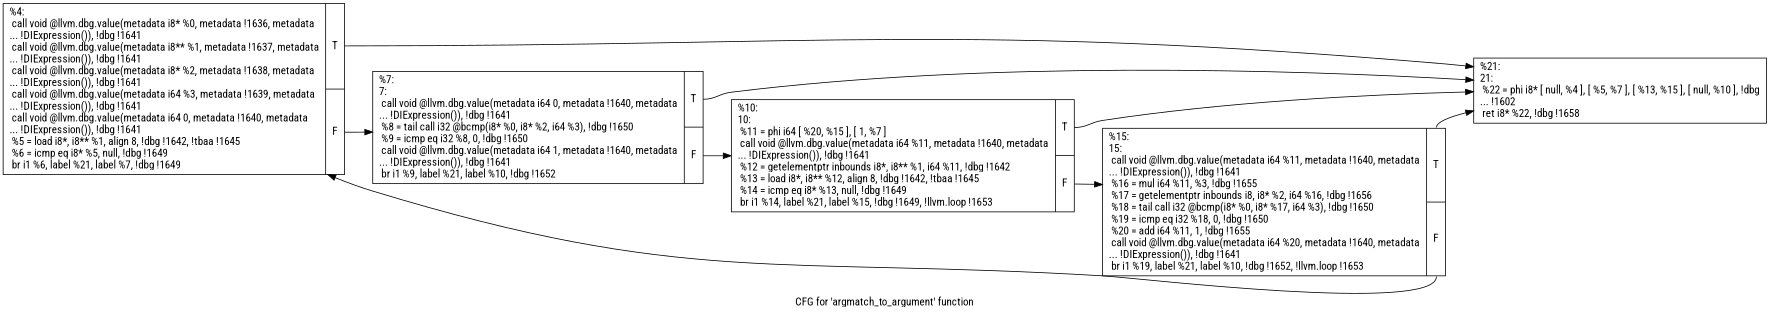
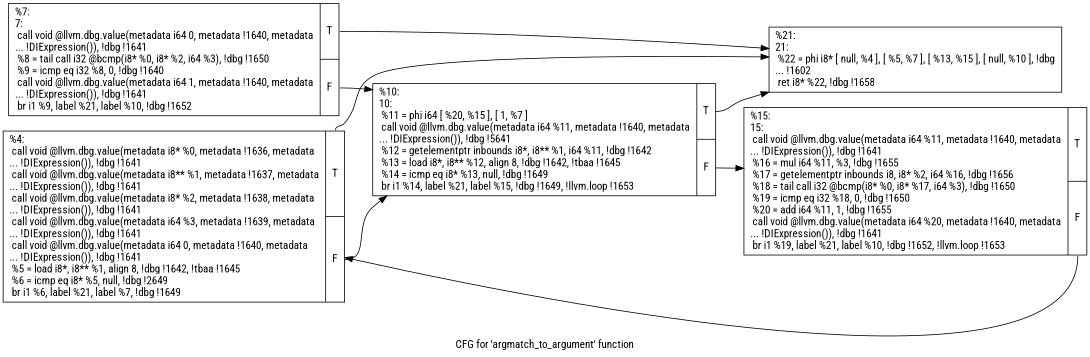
edge "%15:" -> "%21:": removed
edge "%4:" -> "%7:": now "%4:" -> "%10:"
node "%7:": text "%9 = icmp eq i32 %8, 0, !dbg !1650" -> "%9 = icmp eq i32 %8, 0, !dbg !1640"
node "%4:": text "%6 = icmp eq i8* %5, null, !dbg !1649" -> "%6 = icmp eq i8* %5, null, !dbg !2649"
node "%10:": text "... !DIExpression()), !dbg !1641" -> "... !DIExpression()), !dbg !5641"
